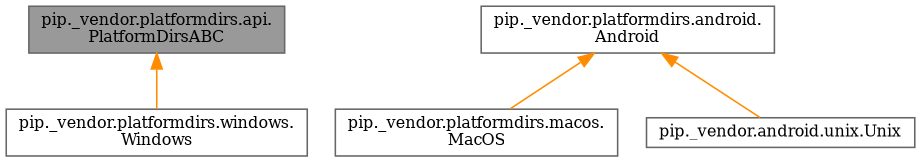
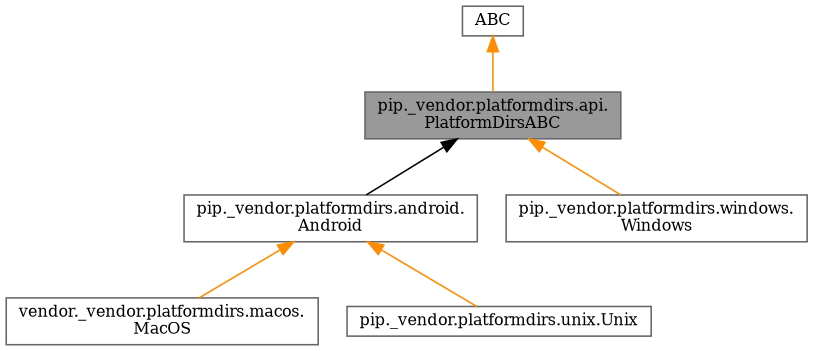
node "ABC": added
node "pip._vendor.platformdirs.macos. MacOS": label "pip._vendor.platformdirs.macos. MacOS" -> "vendor._vendor.platformdirs.macos. MacOS"
node "pip._vendor.android.unix.Unix": label "pip._vendor.android.unix.Unix" -> "pip._vendor.platformdirs.unix.Unix"
edge "pip._vendor.platformdirs.android. Android" -> "pip._vendor.platformdirs.api. PlatformDirsABC": added
